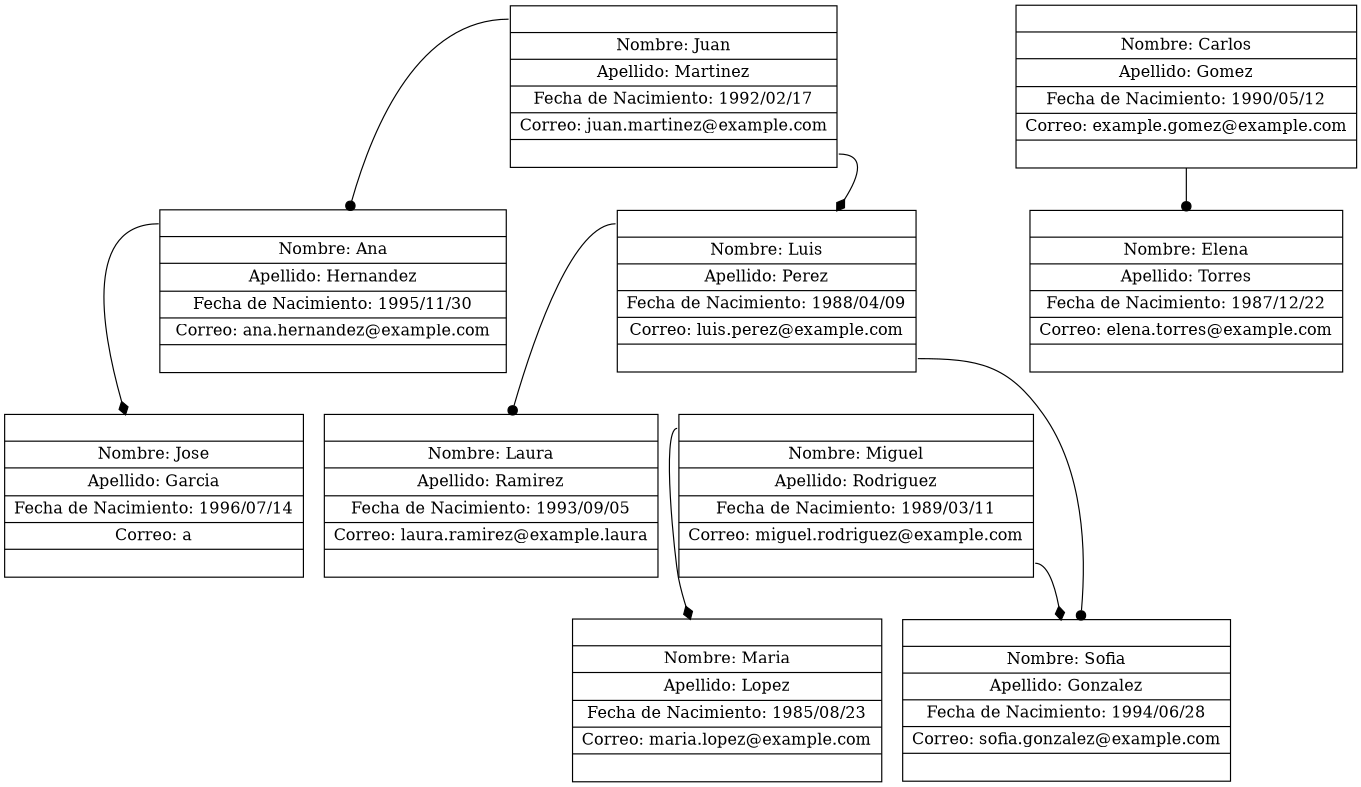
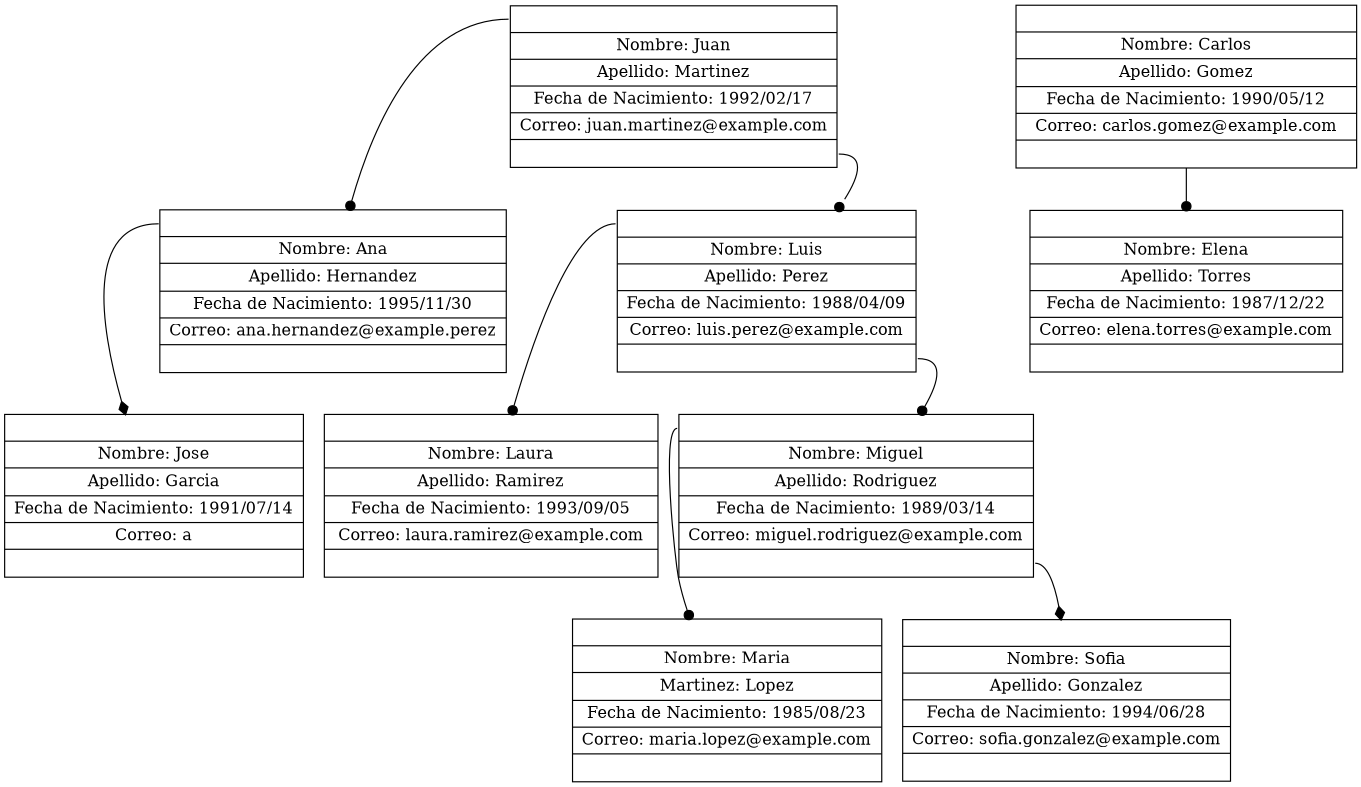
node "Nombre: Carlos": text "Correo: example.gomez@example.com" -> "Correo: carlos.gomez@example.com"
edge "Nombre: Juan" -> "Nombre: Luis": arrowhead diamond -> dot
node "Nombre: Ana": text "Correo: ana.hernandez@example.com" -> "Correo: ana.hernandez@example.perez"
edge "Nombre: Luis" -> "Nombre: Sofia": now "Nombre: Luis" -> "Nombre: Miguel"
node "Nombre: Jose": text "Fecha de Nacimiento: 1996/07/14" -> "Fecha de Nacimiento: 1991/07/14"
node "Nombre: Miguel": text "Fecha de Nacimiento: 1989/03/11" -> "Fecha de Nacimiento: 1989/03/14"
edge "Nombre: Miguel" -> "Nombre: Maria": arrowhead diamond -> dot
node "Nombre: Laura": text "Correo: laura.ramirez@example.laura" -> "Correo: laura.ramirez@example.com"
node "Nombre: Maria": text "Apellido: Lopez" -> "Martinez: Lopez"
